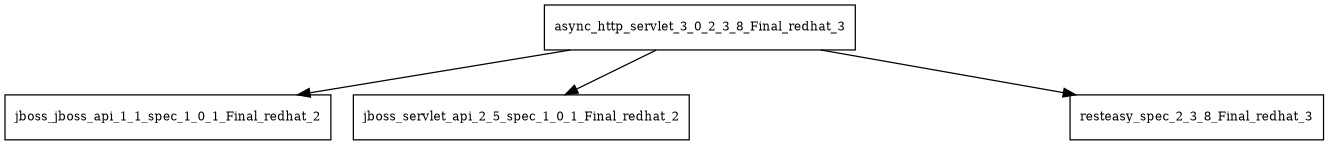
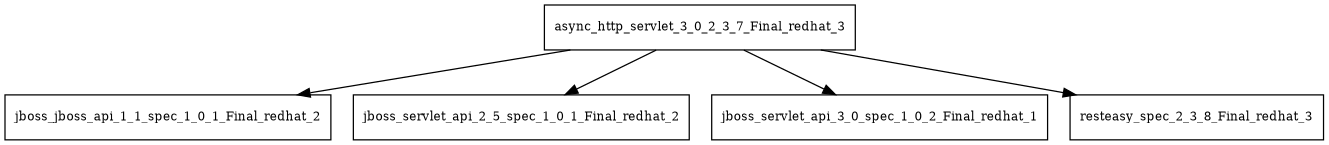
node "async_http_servlet_3_0_2_3_8_Final_redhat_3": label "async_http_servlet_3_0_2_3_8_Final_redhat_3" -> "async_http_servlet_3_0_2_3_7_Final_redhat_3"
node "jboss_servlet_api_3_0_spec_1_0_2_Final_redhat_1": added
